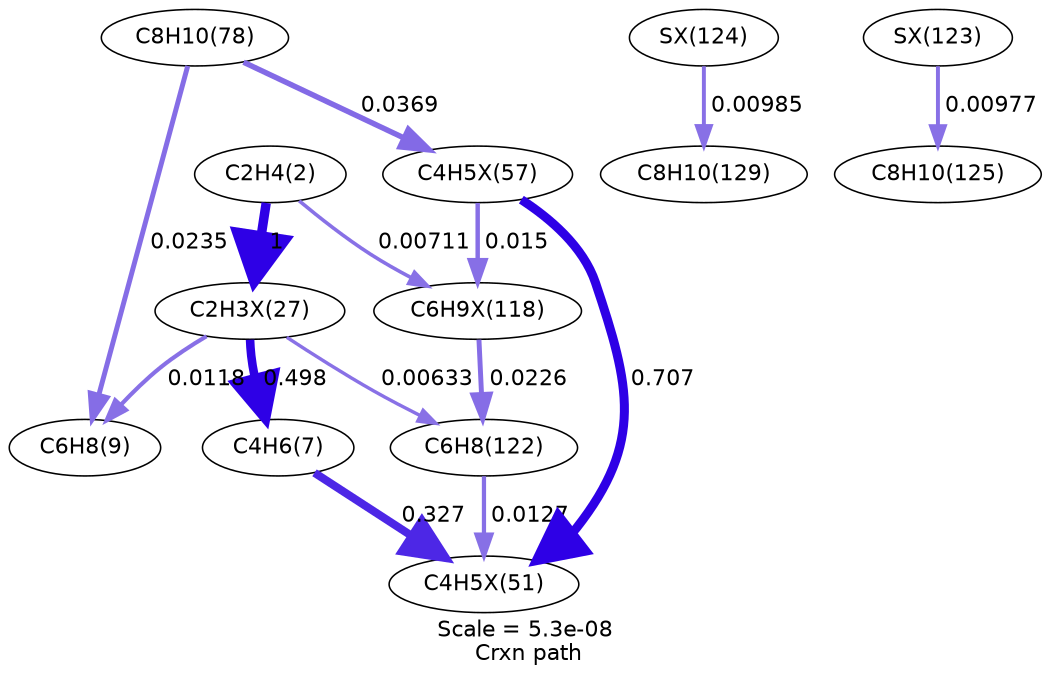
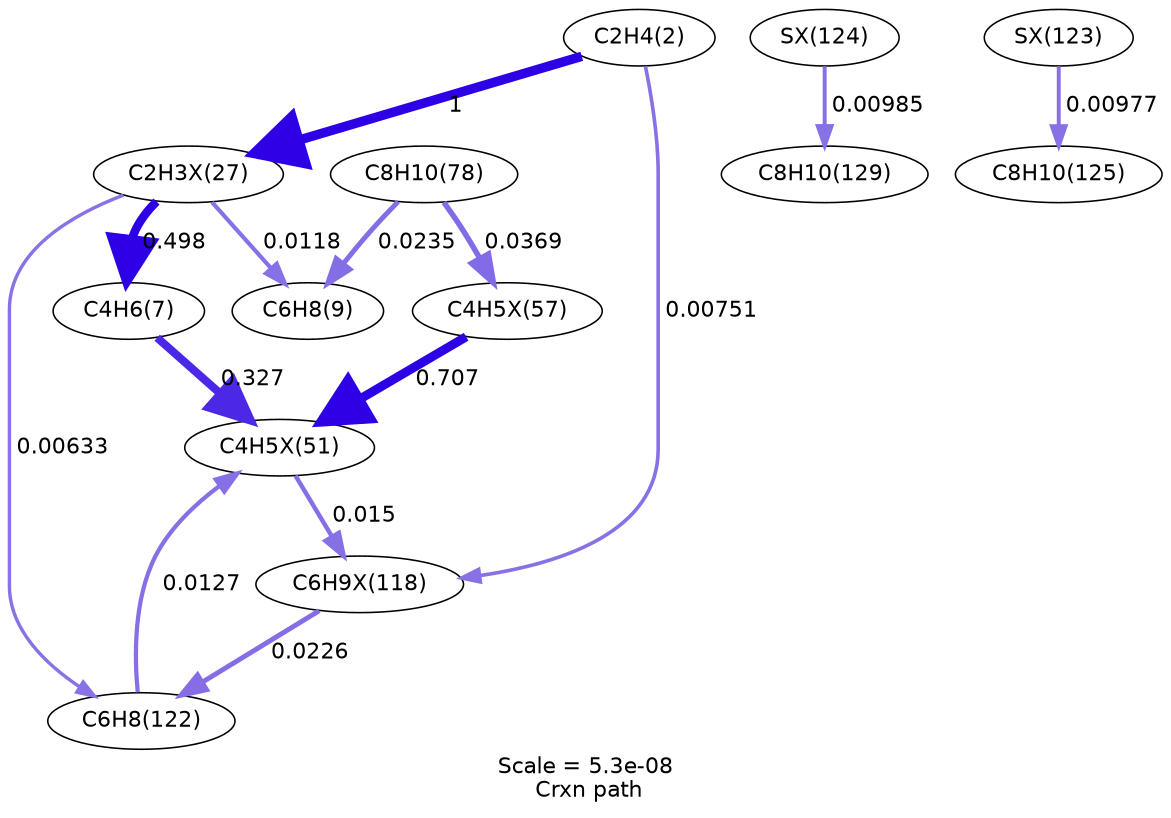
edge "C4H5X(57)" -> "C6H9X(118)": now "C4H5X(51)" -> "C6H9X(118)"
edge "C2H4(2)" -> "C6H9X(118)": label " 0.00711" -> " 0.00751"
